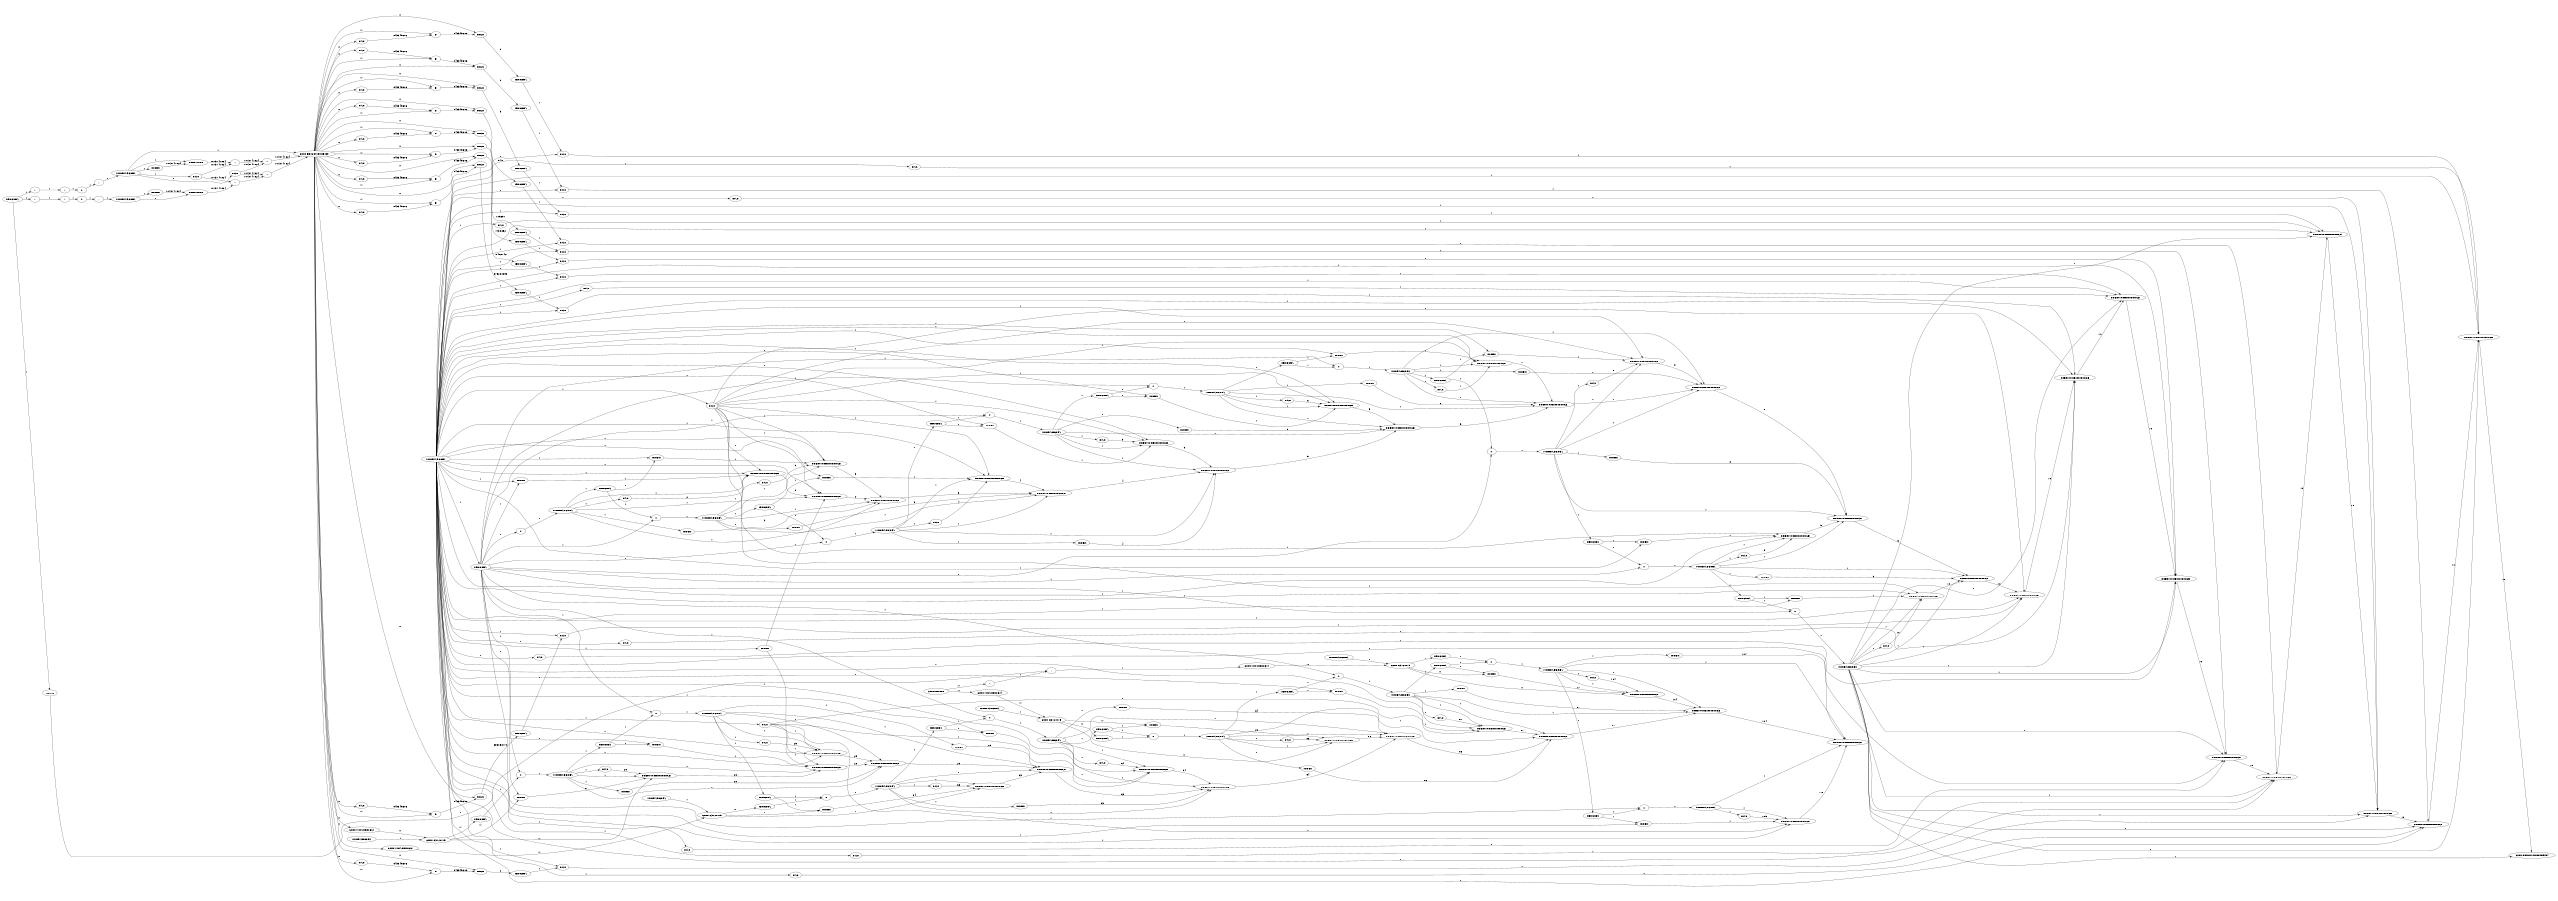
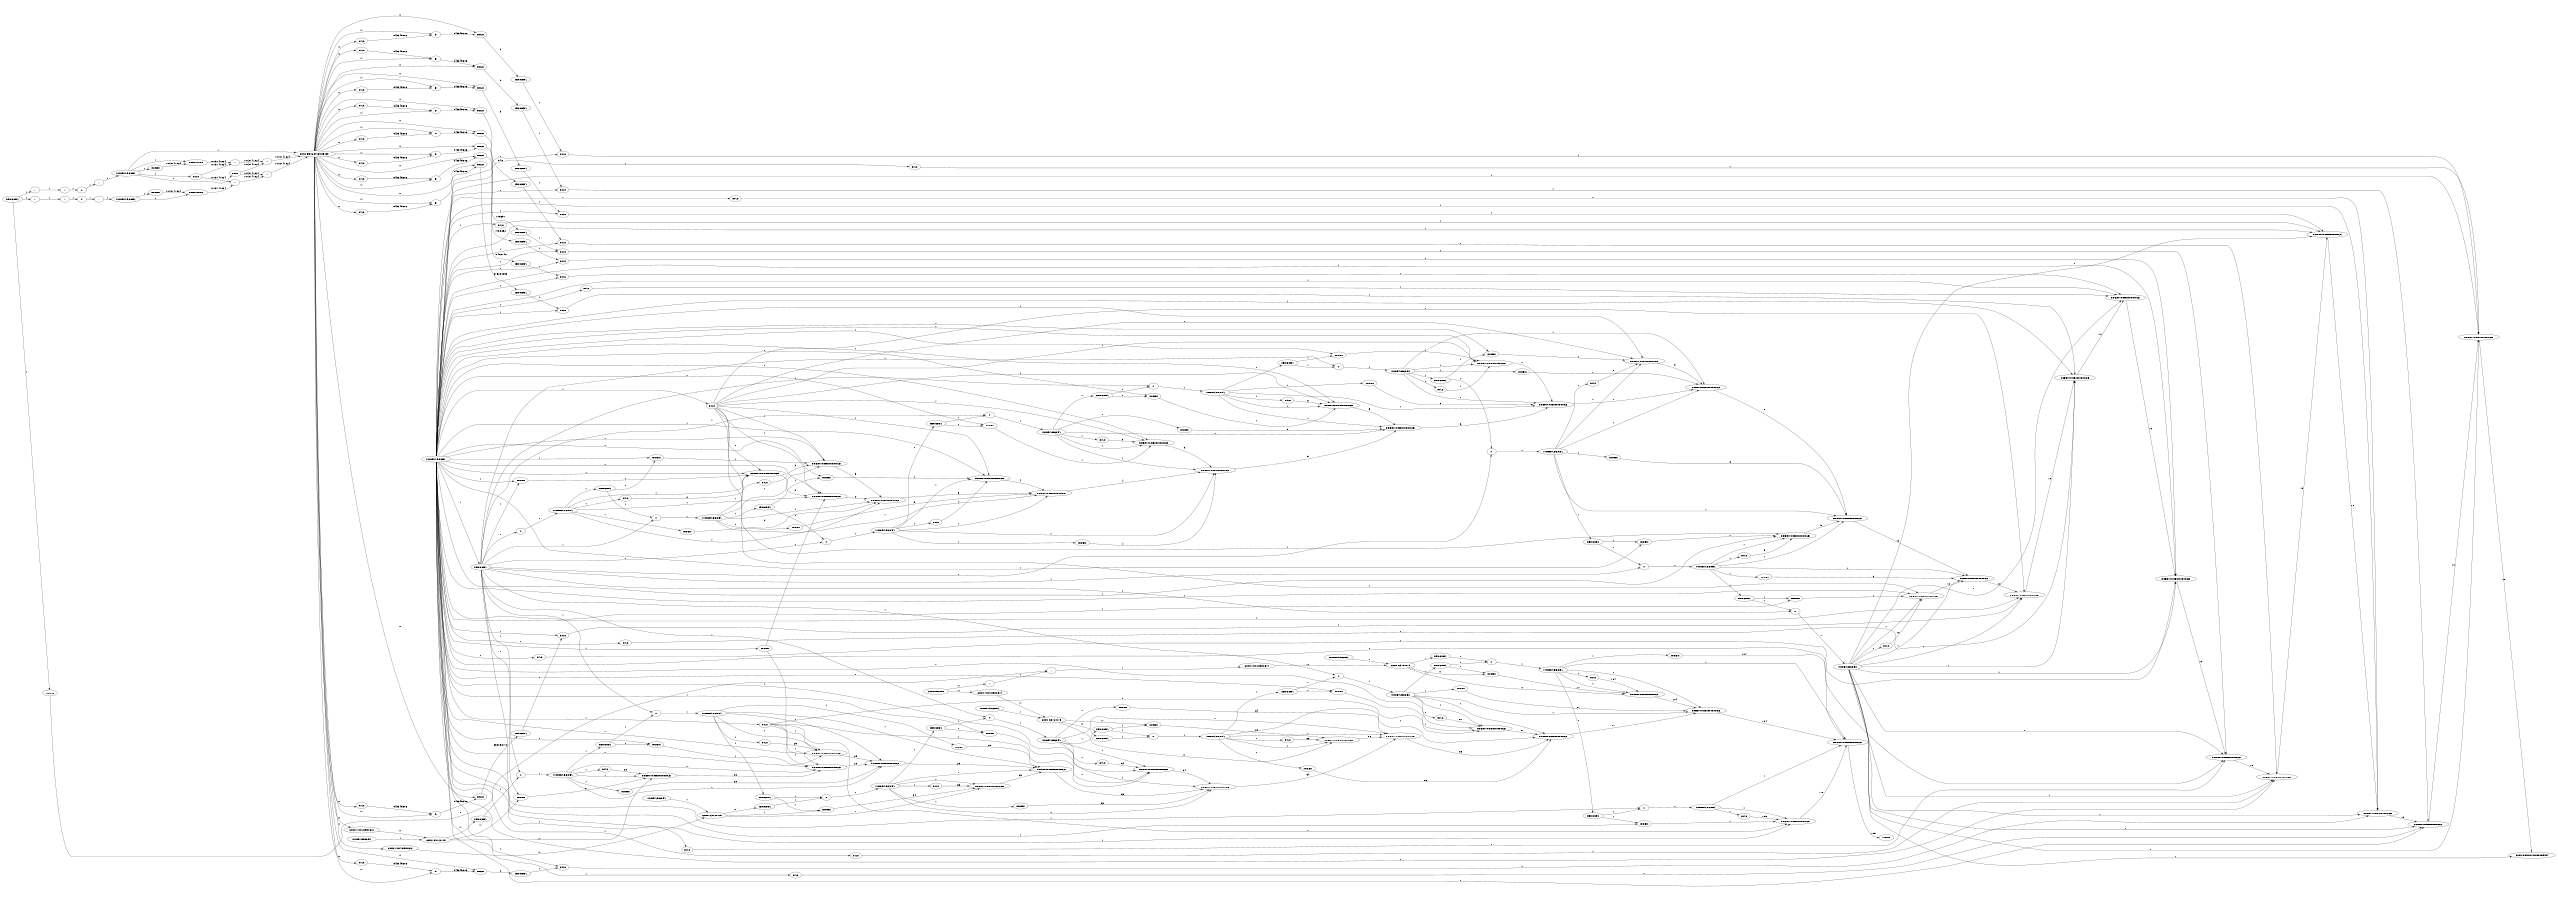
node "WRITE": added
